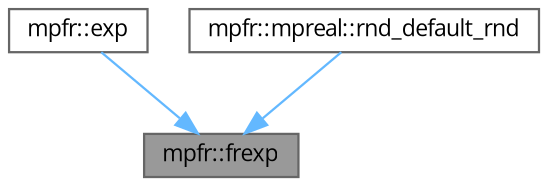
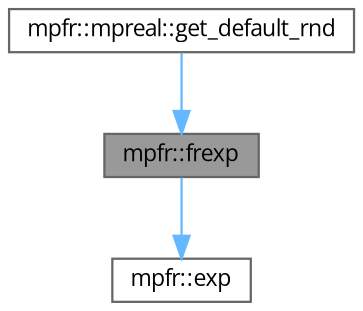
node "mpfr::mpreal::rnd_default_rnd": label "mpfr::mpreal::rnd_default_rnd" -> "mpfr::mpreal::get_default_rnd"
edge "mpfr::exp" -> "mpfr::frexp": reversed
